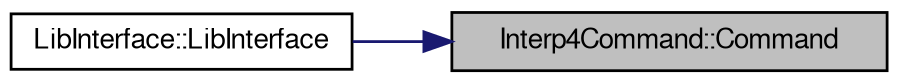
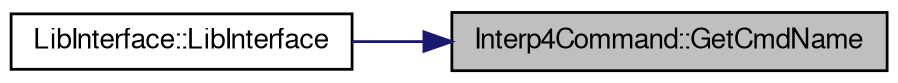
node "Interp4Command::Command": label "Interp4Command::Command" -> "Interp4Command::GetCmdName"
